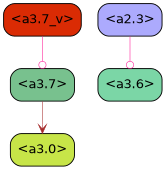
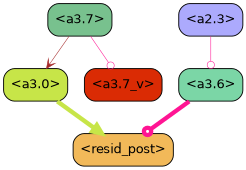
edge "<a3.7_v>" -> "<a3.7>": reversed
node "<resid_post>": added
